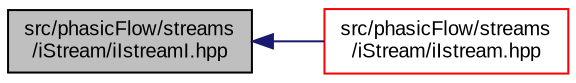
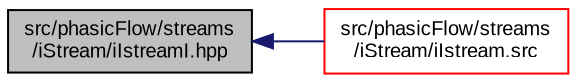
node "src/phasicFlow/streams /iStream/iIstream.hpp": label "src/phasicFlow/streams /iStream/iIstream.hpp" -> "src/phasicFlow/streams /iStream/iIstream.src"
